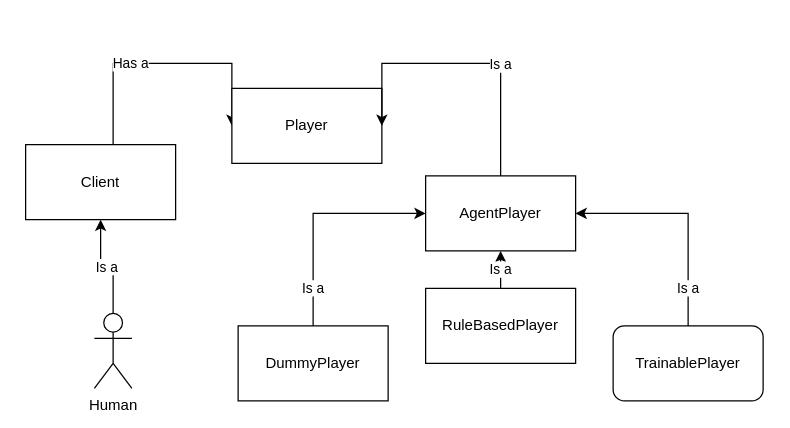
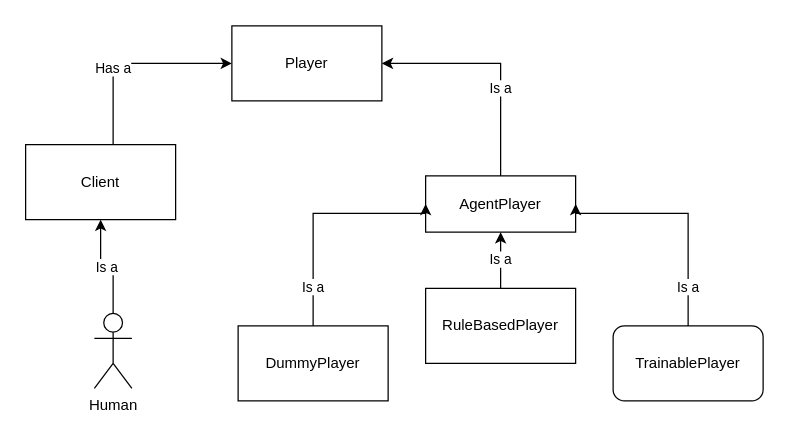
node "Player": moved (307, 126) -> (307, 63)
node "AgentPlayer": size 150x75 -> 150x56
